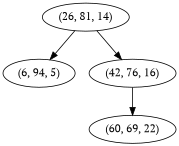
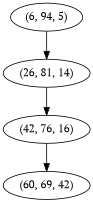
edge "(26, 81, 14)" -> "(6, 94, 5)": reversed
node "(60, 69, 22)": label "(60, 69, 22)" -> "(60, 69, 42)"
